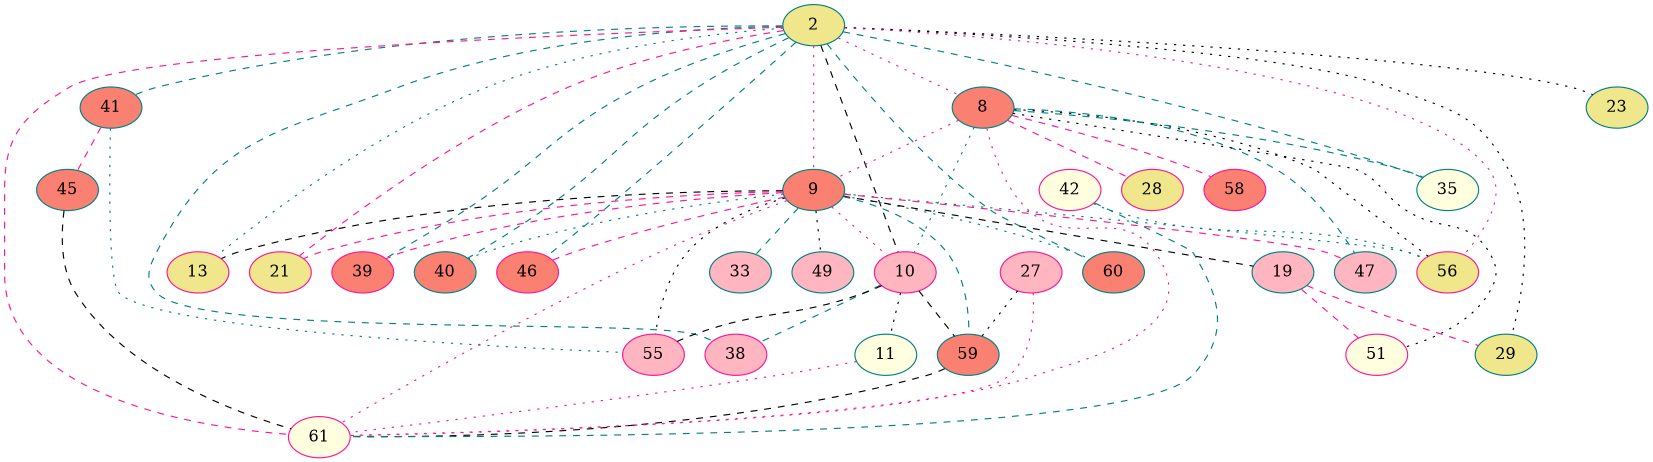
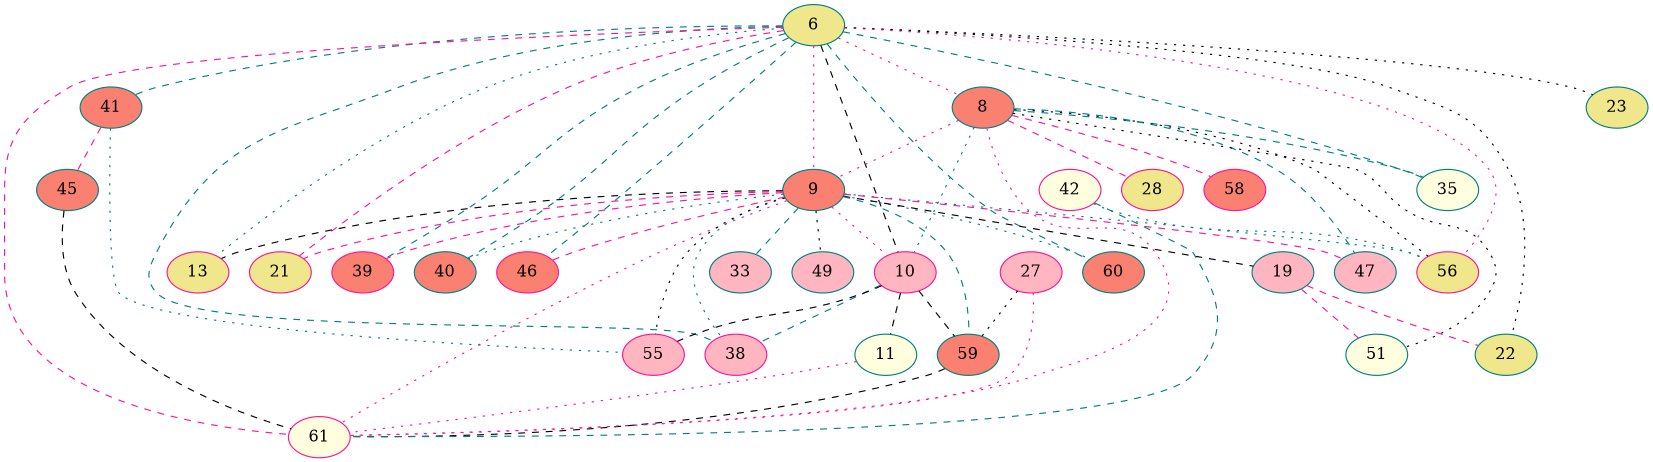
node "2": label "2" -> "6"
edge "9" -- "38": added
edge "10" -- "11": style dotted -> dashed
node "51": color deeppink -> teal
node "29": label "29" -> "22"
